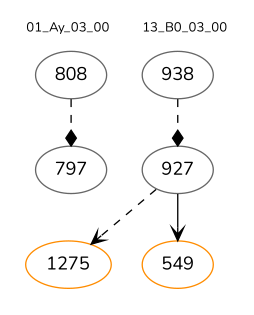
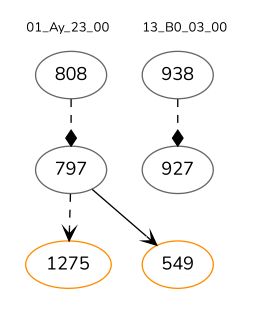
cluster "01_Ay_03_00": label "01_Ay_03_00" -> "01_Ay_23_00"
edge "927" -> "1275": now "797" -> "1275"
edge "927" -> "549": now "797" -> "549"
